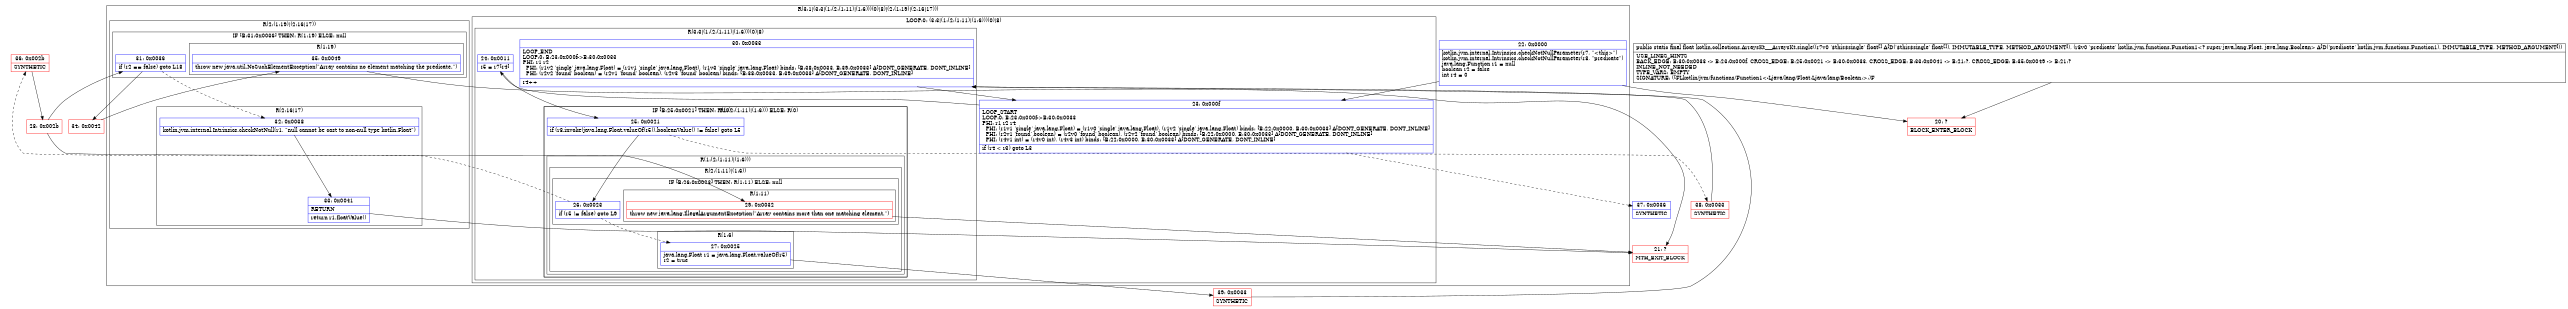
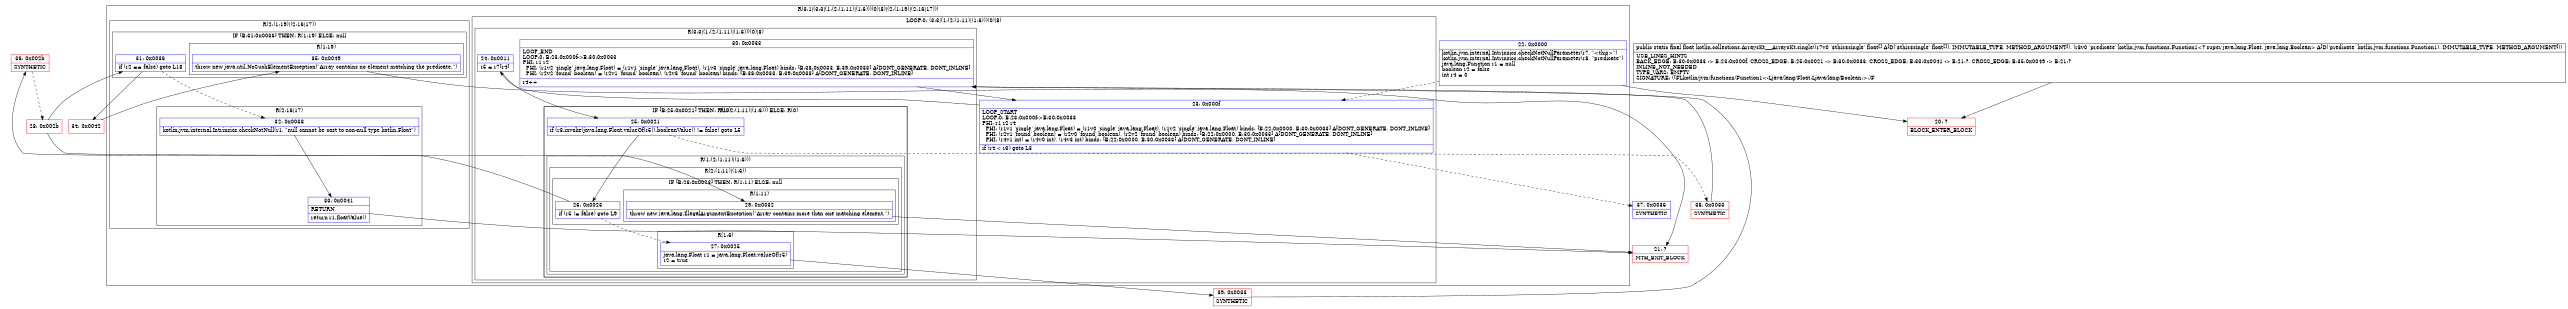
edge "22: 0x0000" -> "23: 0x000f": style solid -> dashed
edge "36: 0x002b" -> "28: 0x002b": style solid -> dashed
edge "26: 0x0023" -> "36: 0x002b": style dashed -> solid
node "29: 0x0032": color red -> blue
